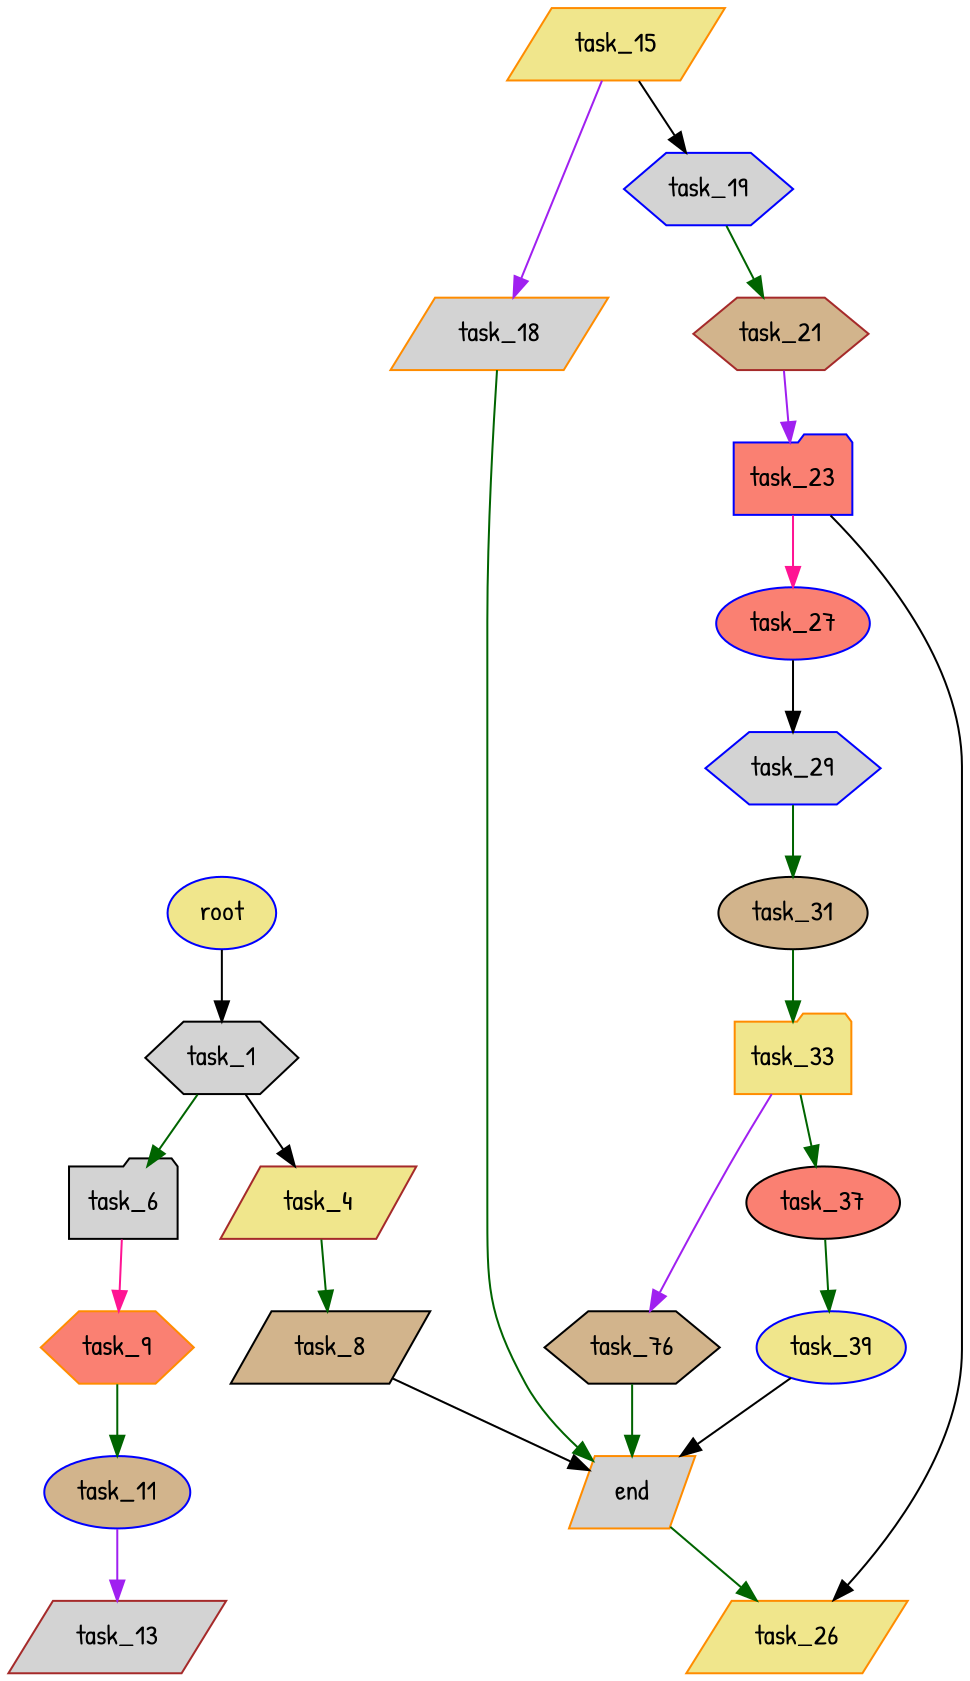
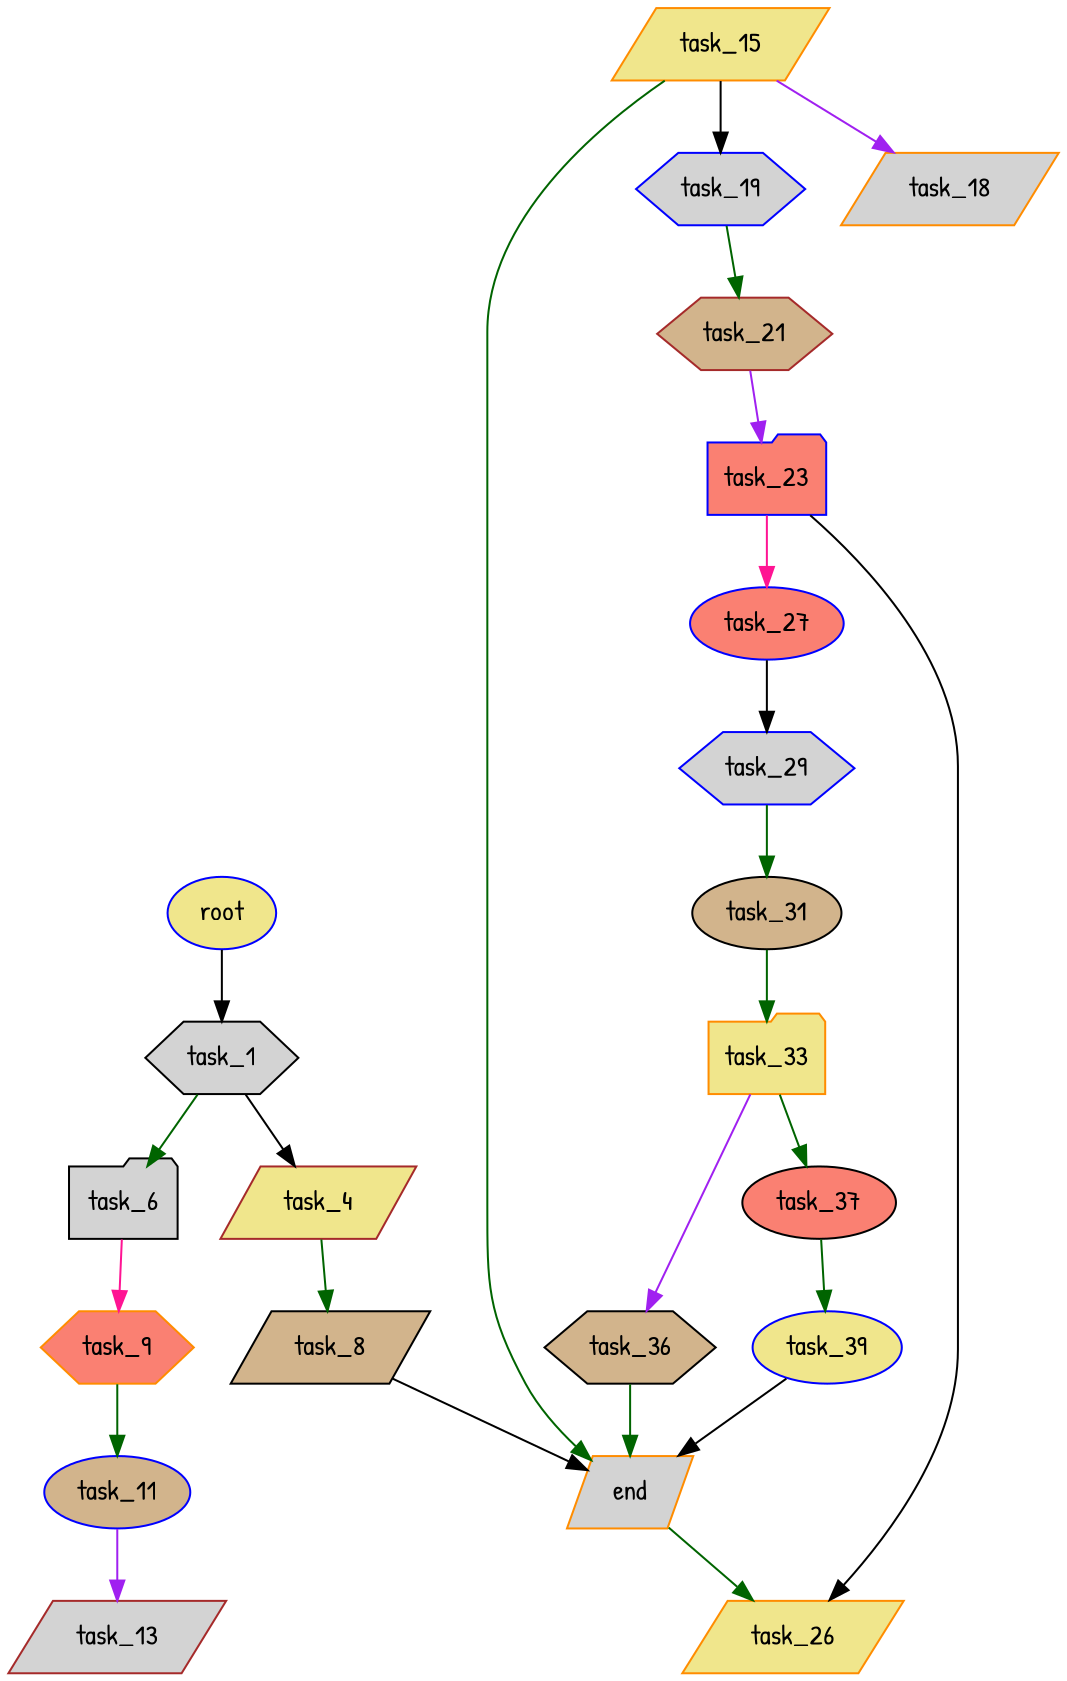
edge "task_18" -> "end": now "task_15" -> "end"
node "task_76": label "task_76" -> "task_36"
